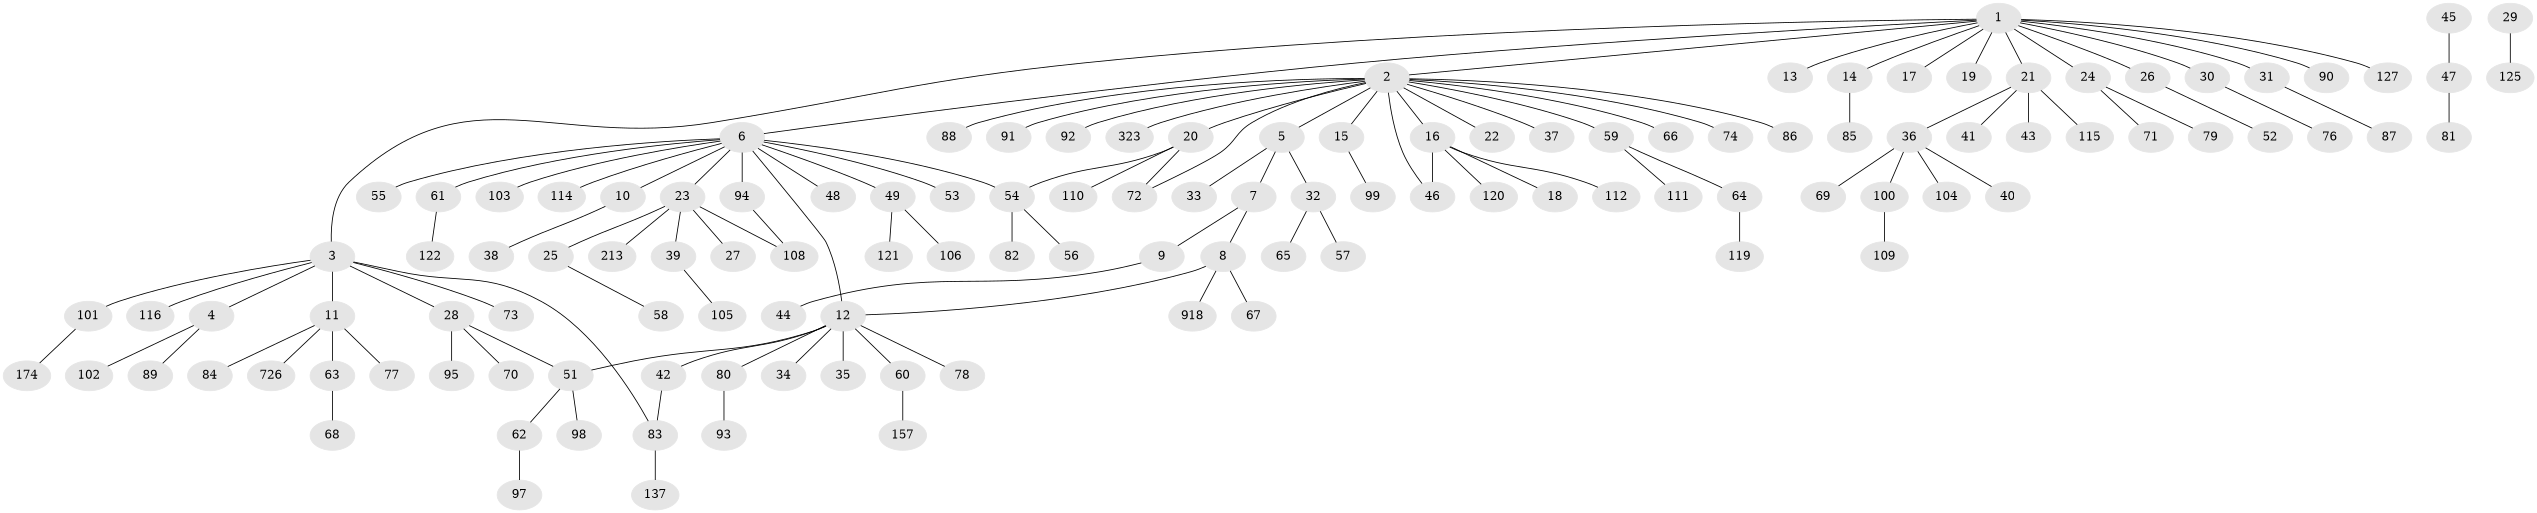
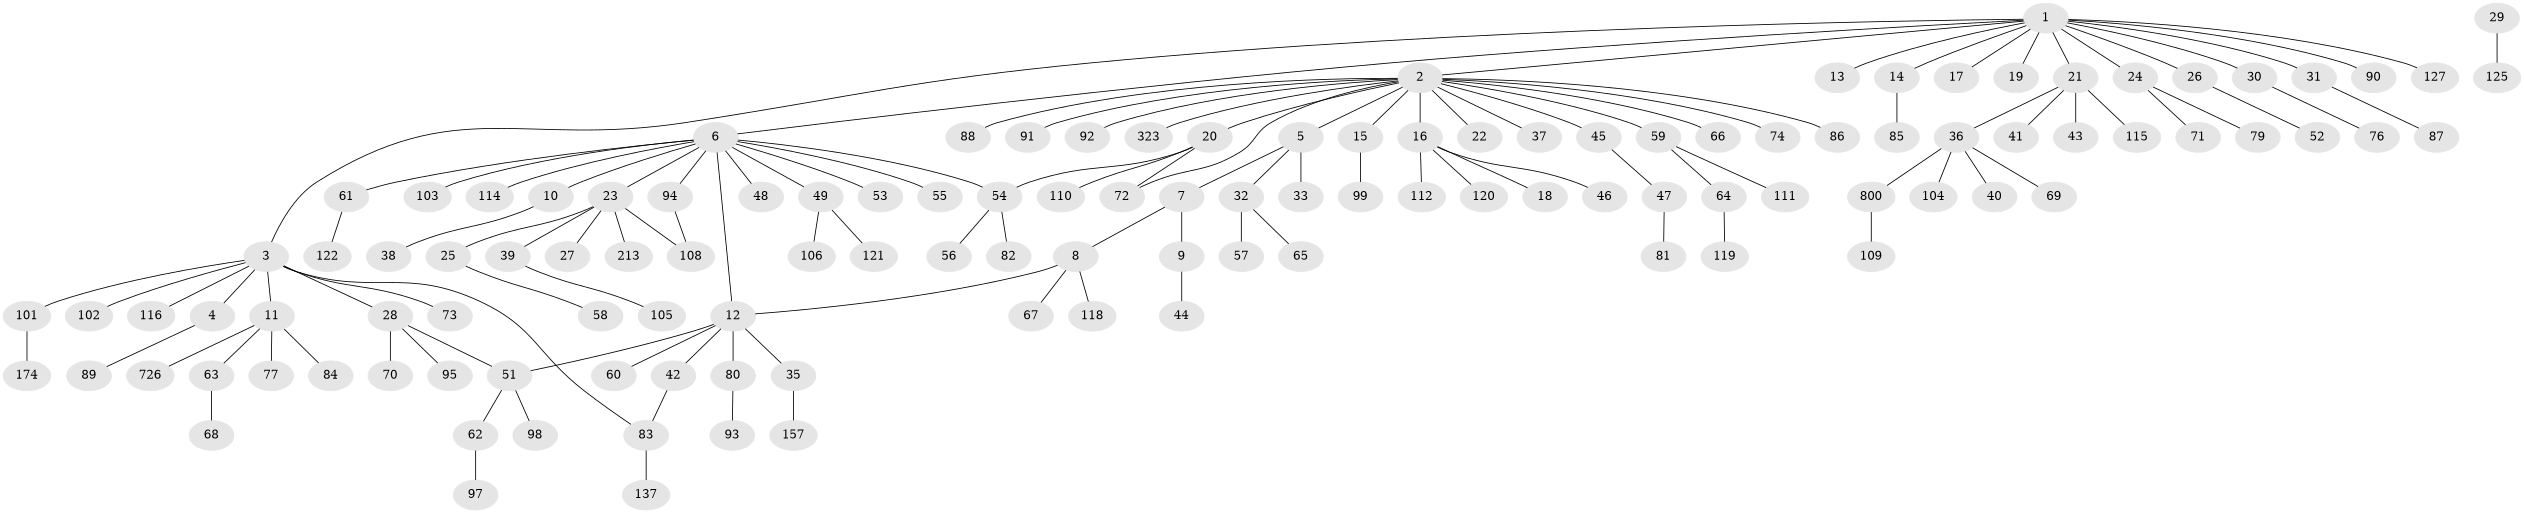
edge "2" -- "46": now "2" -- "45"
node "100": label "100" -> "800"
node "918": label "918" -> "118"
edge "4" -- "102": now "3" -- "102"
node "34": removed
node "78": removed
edge "60" -- "157": now "35" -- "157"
